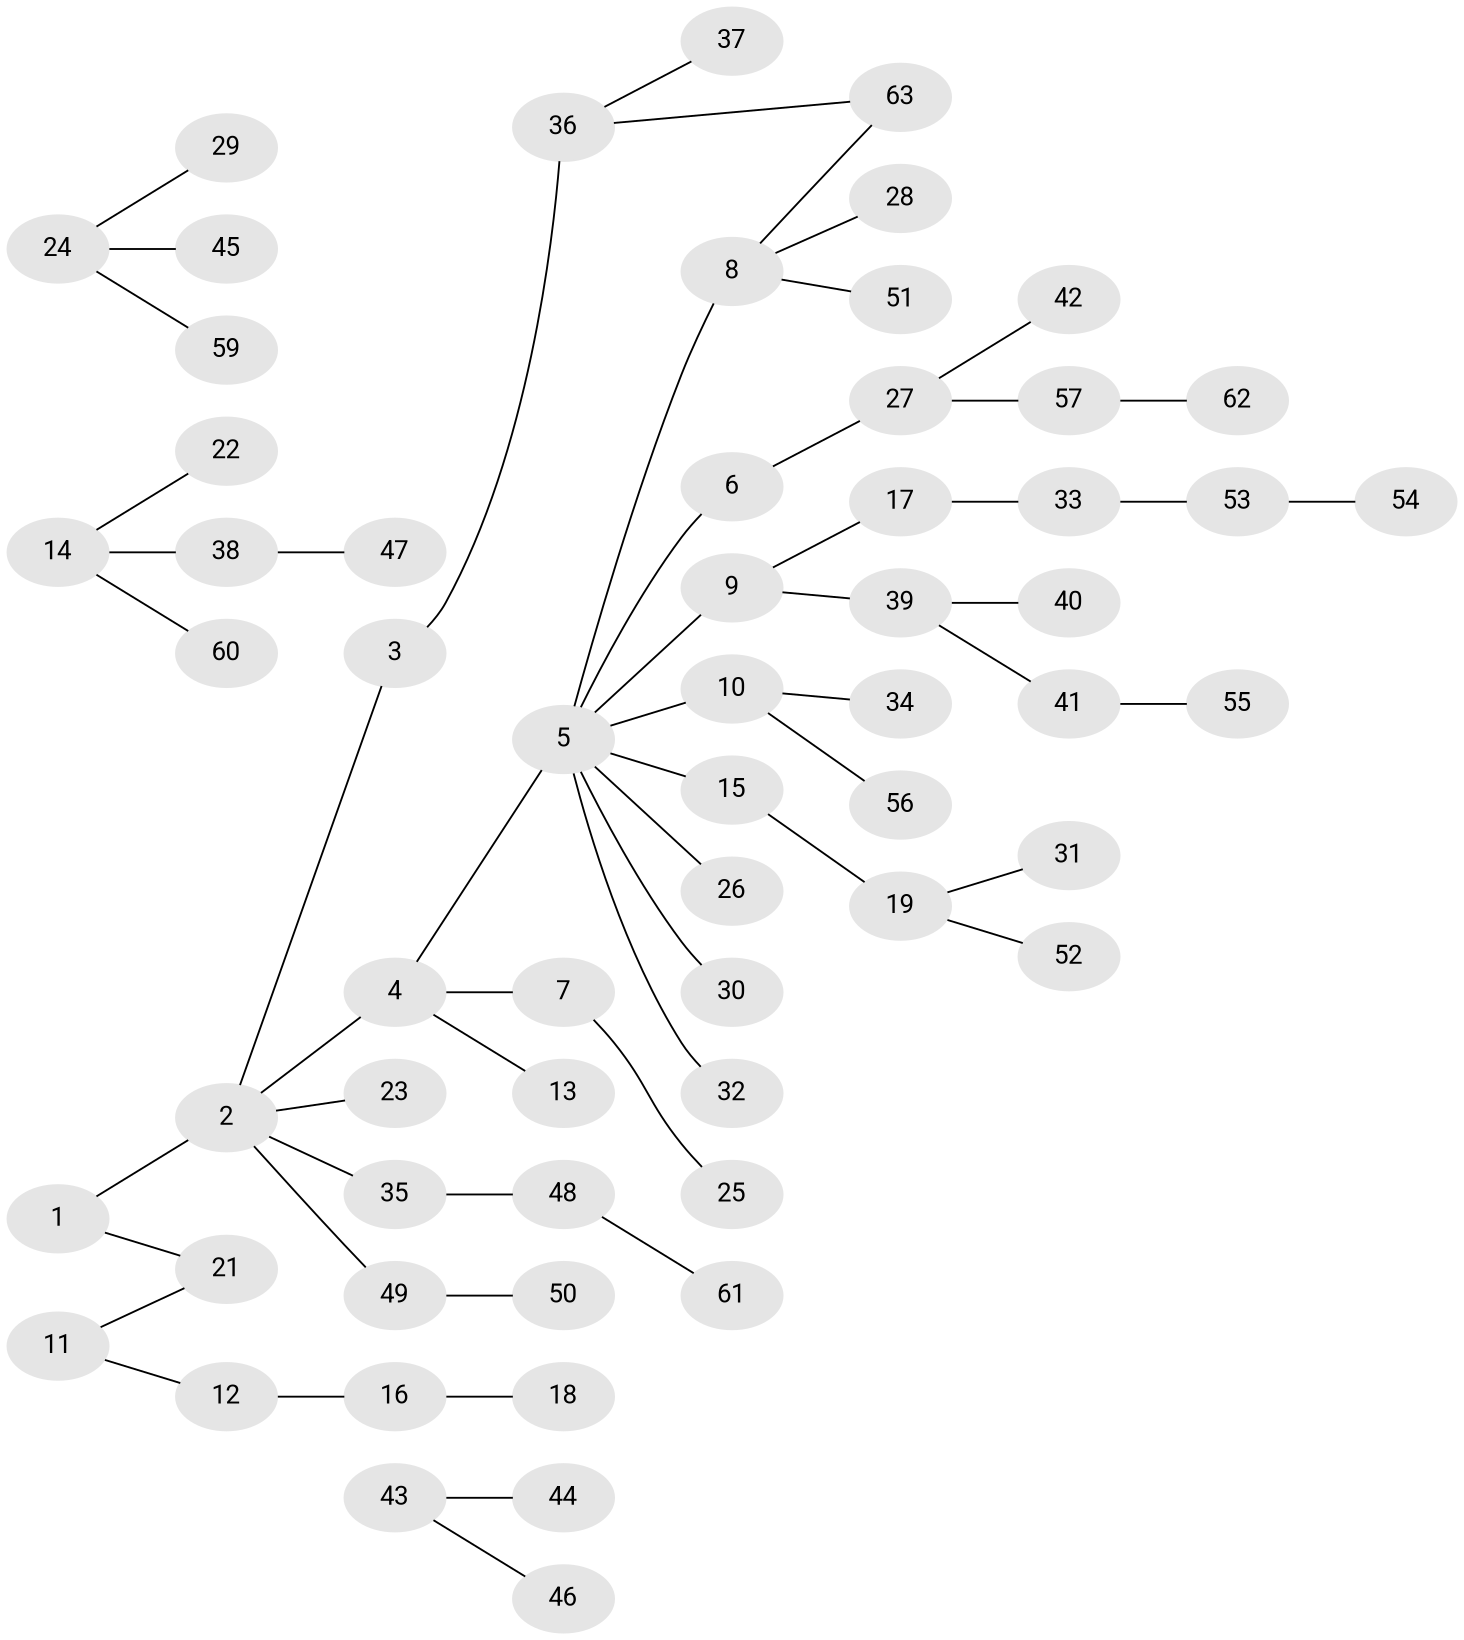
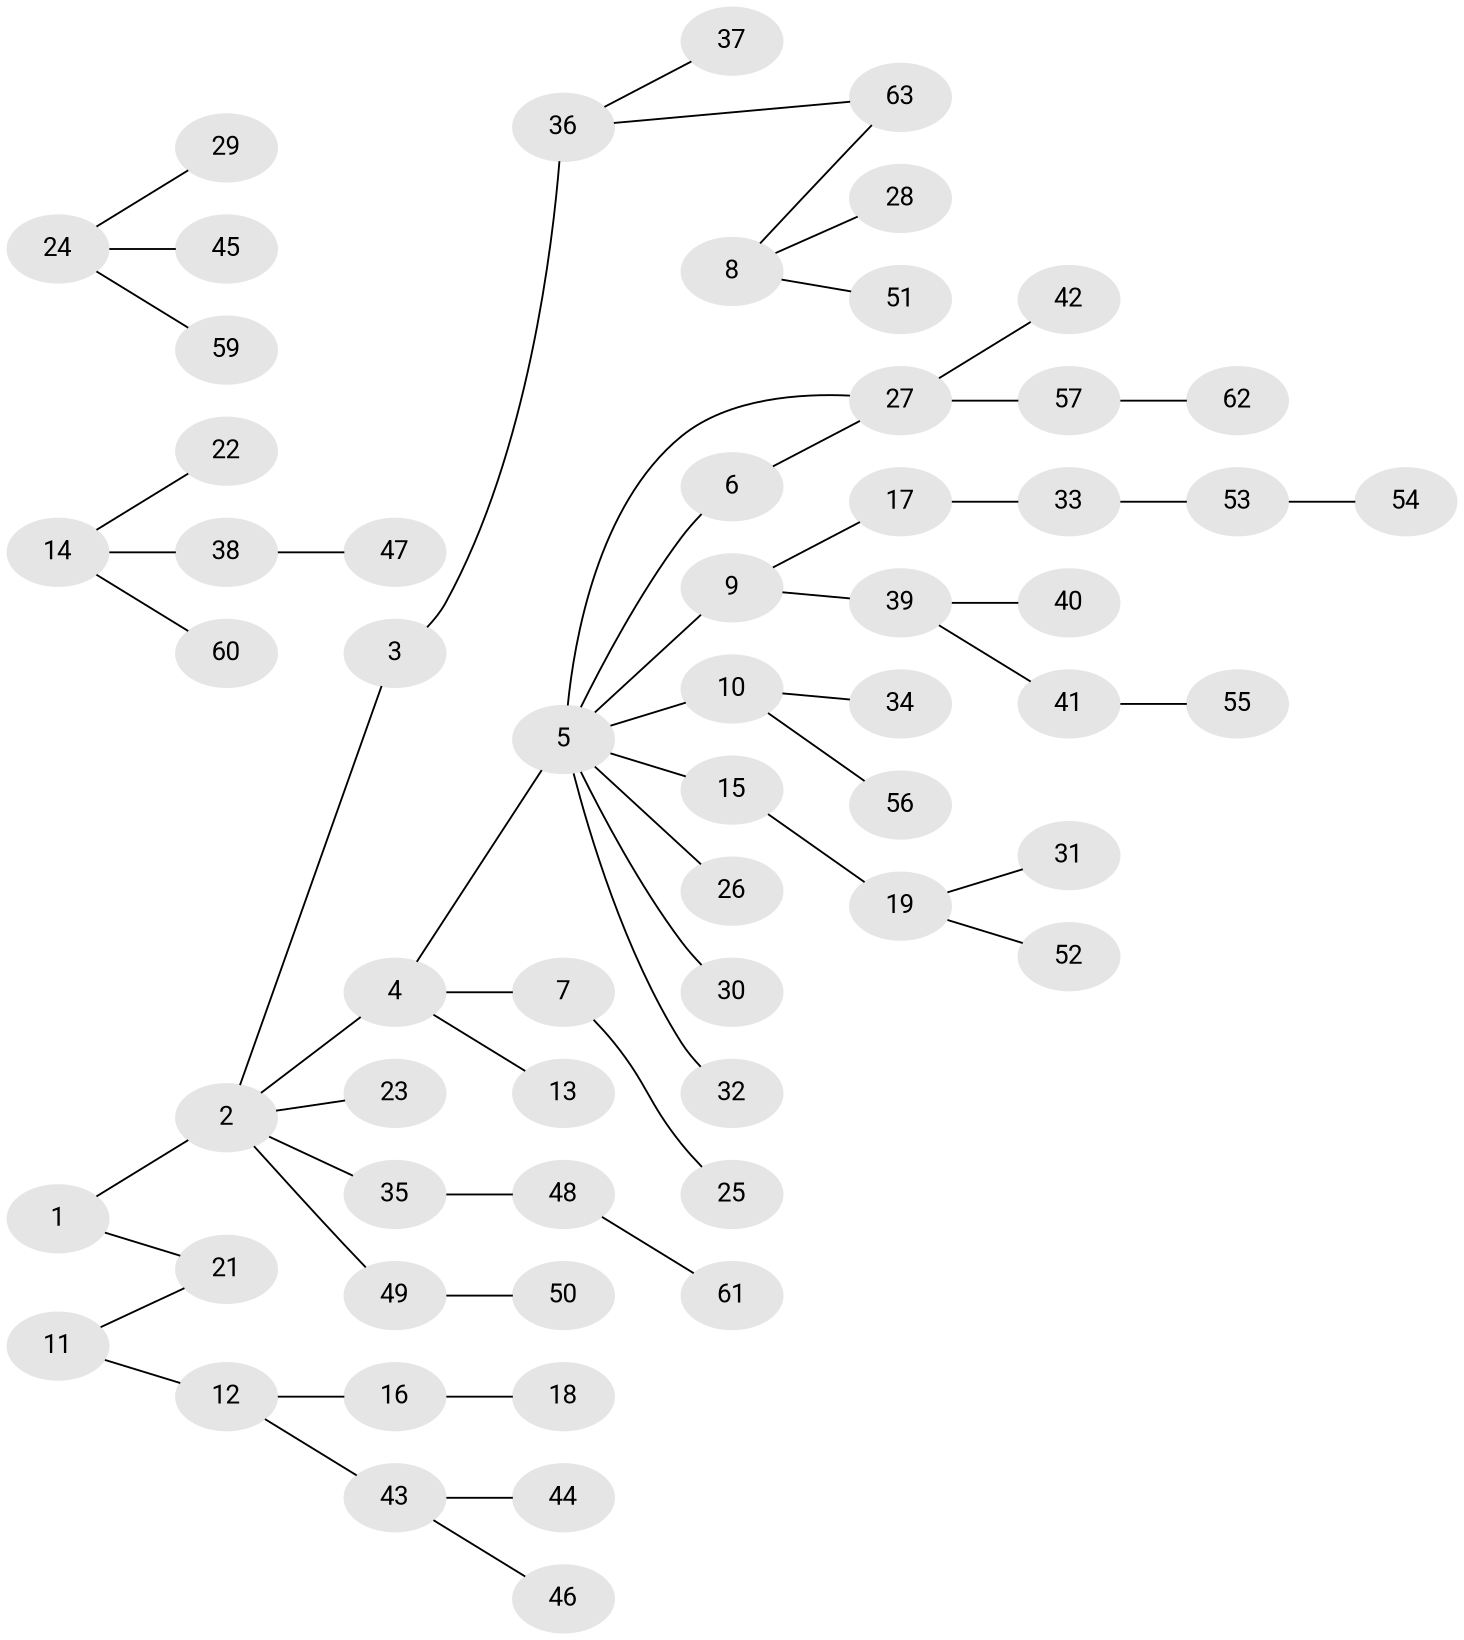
edge "8" -- "5": now "27" -- "5"
edge "12" -- "43": added
